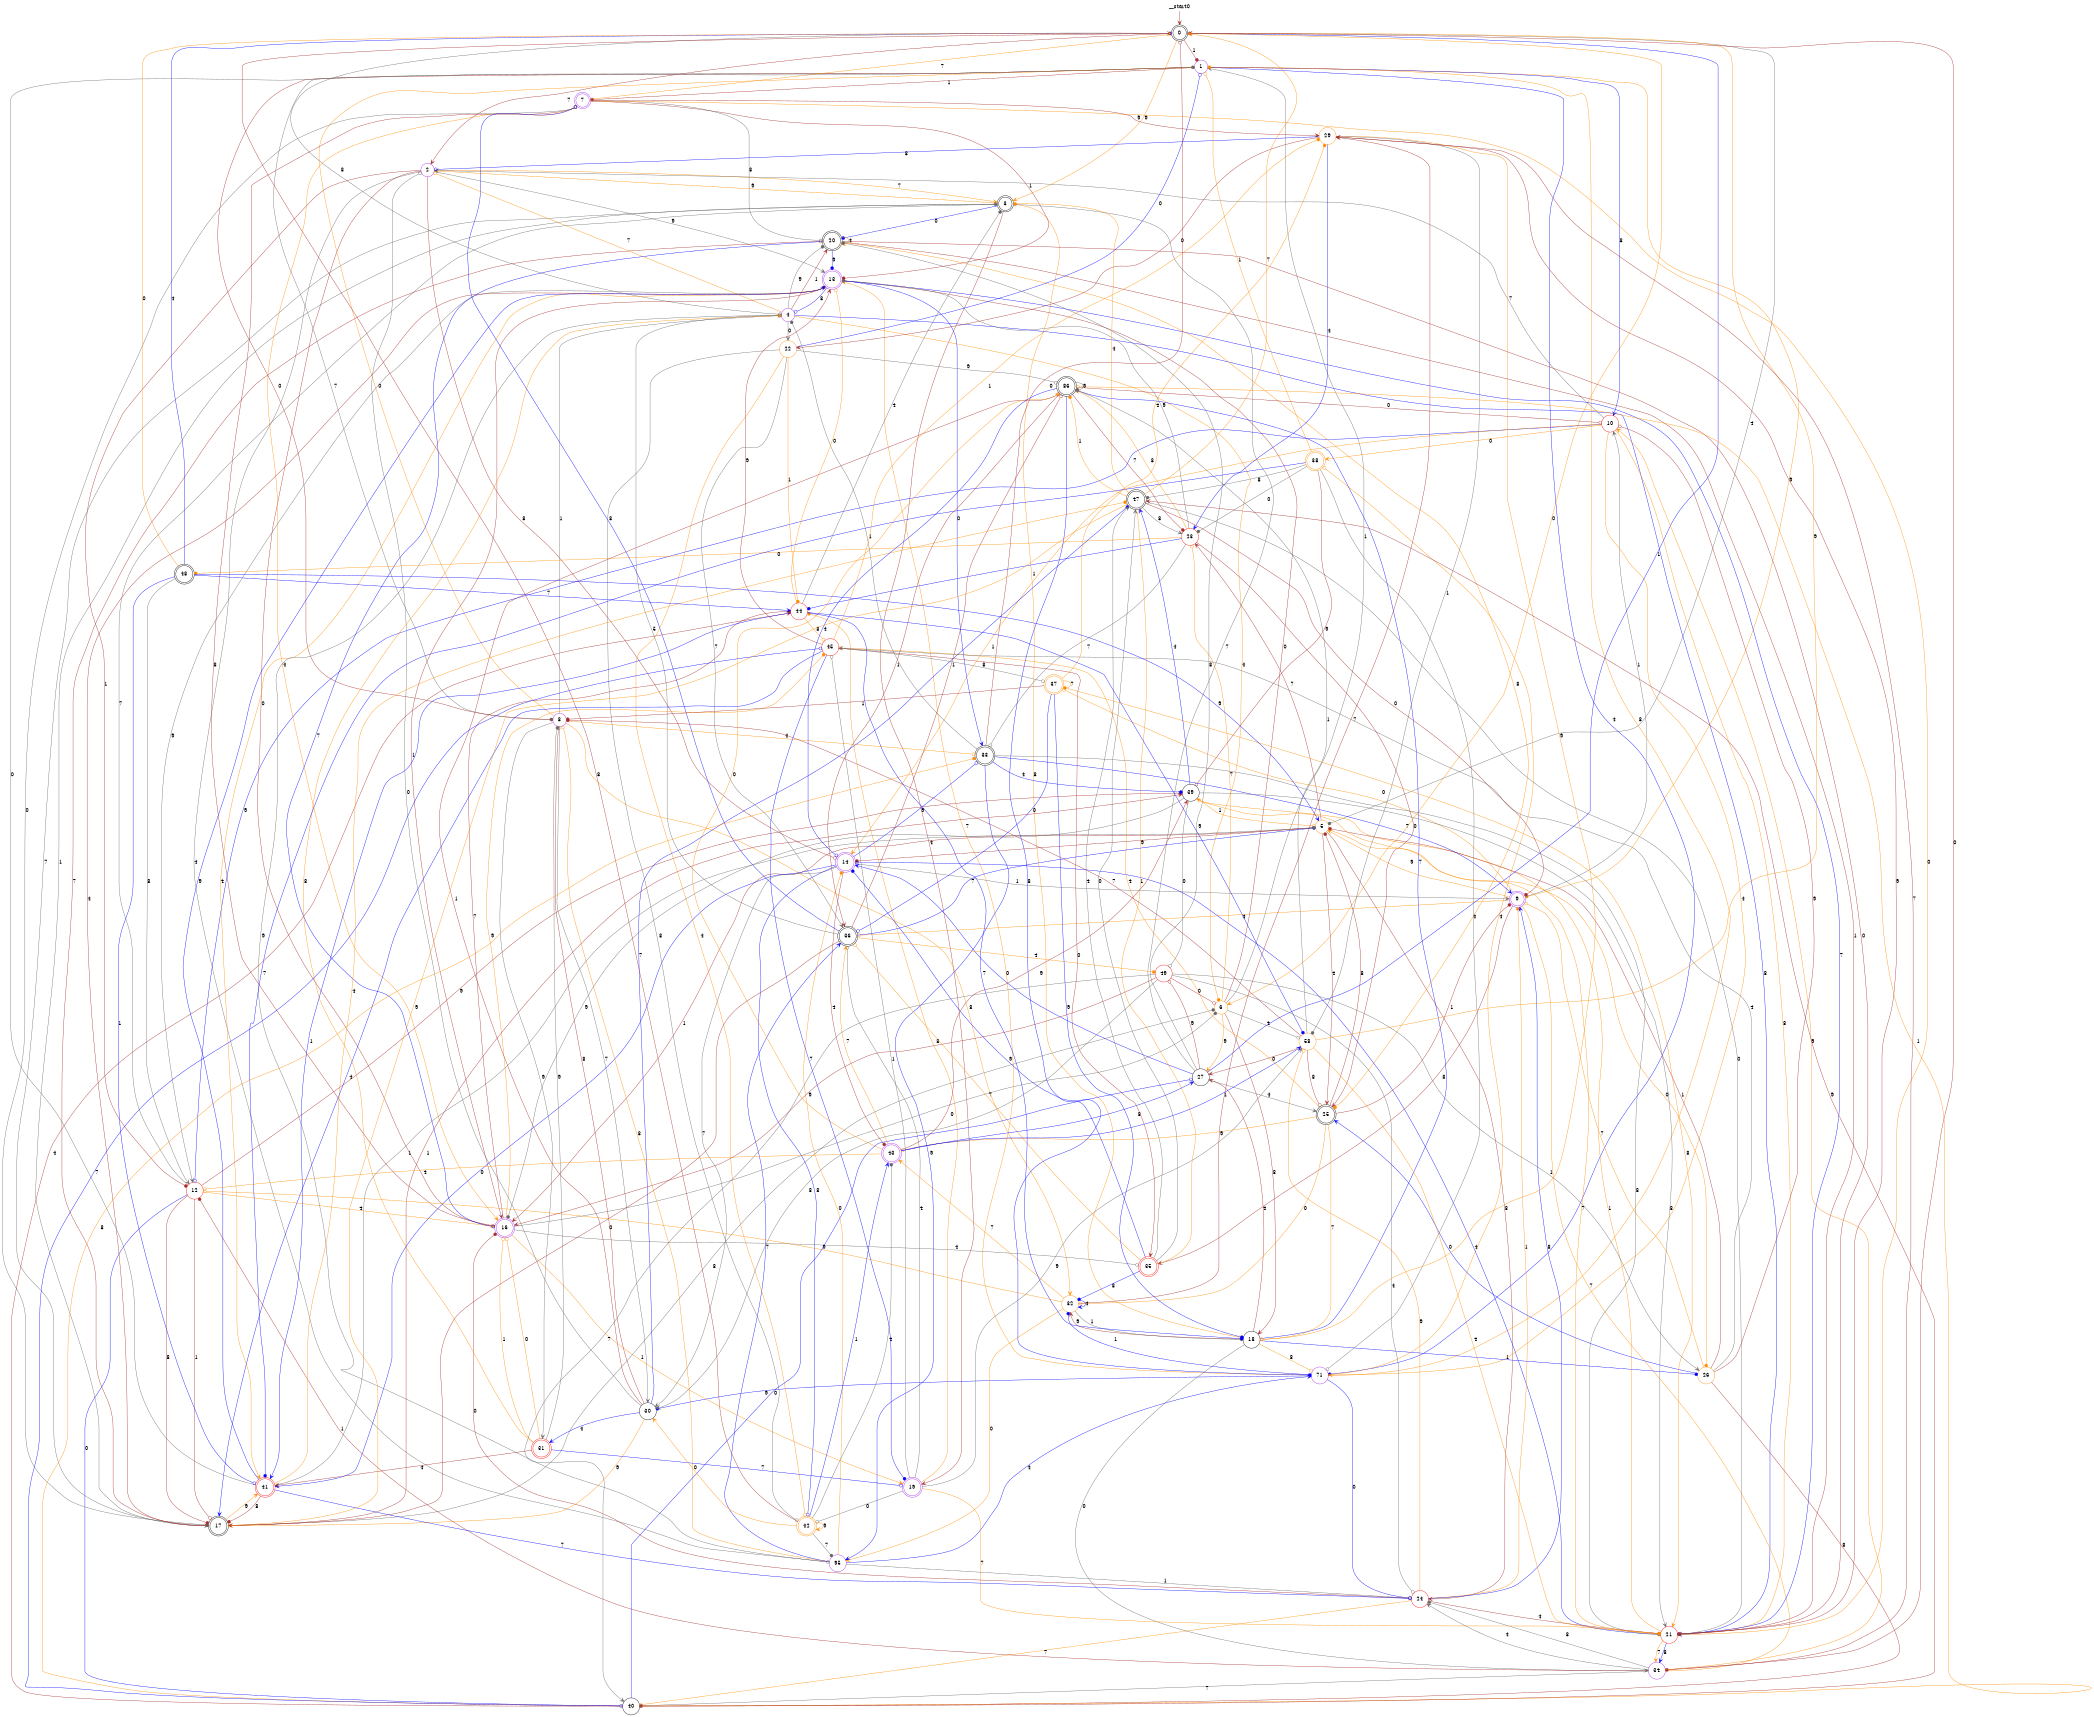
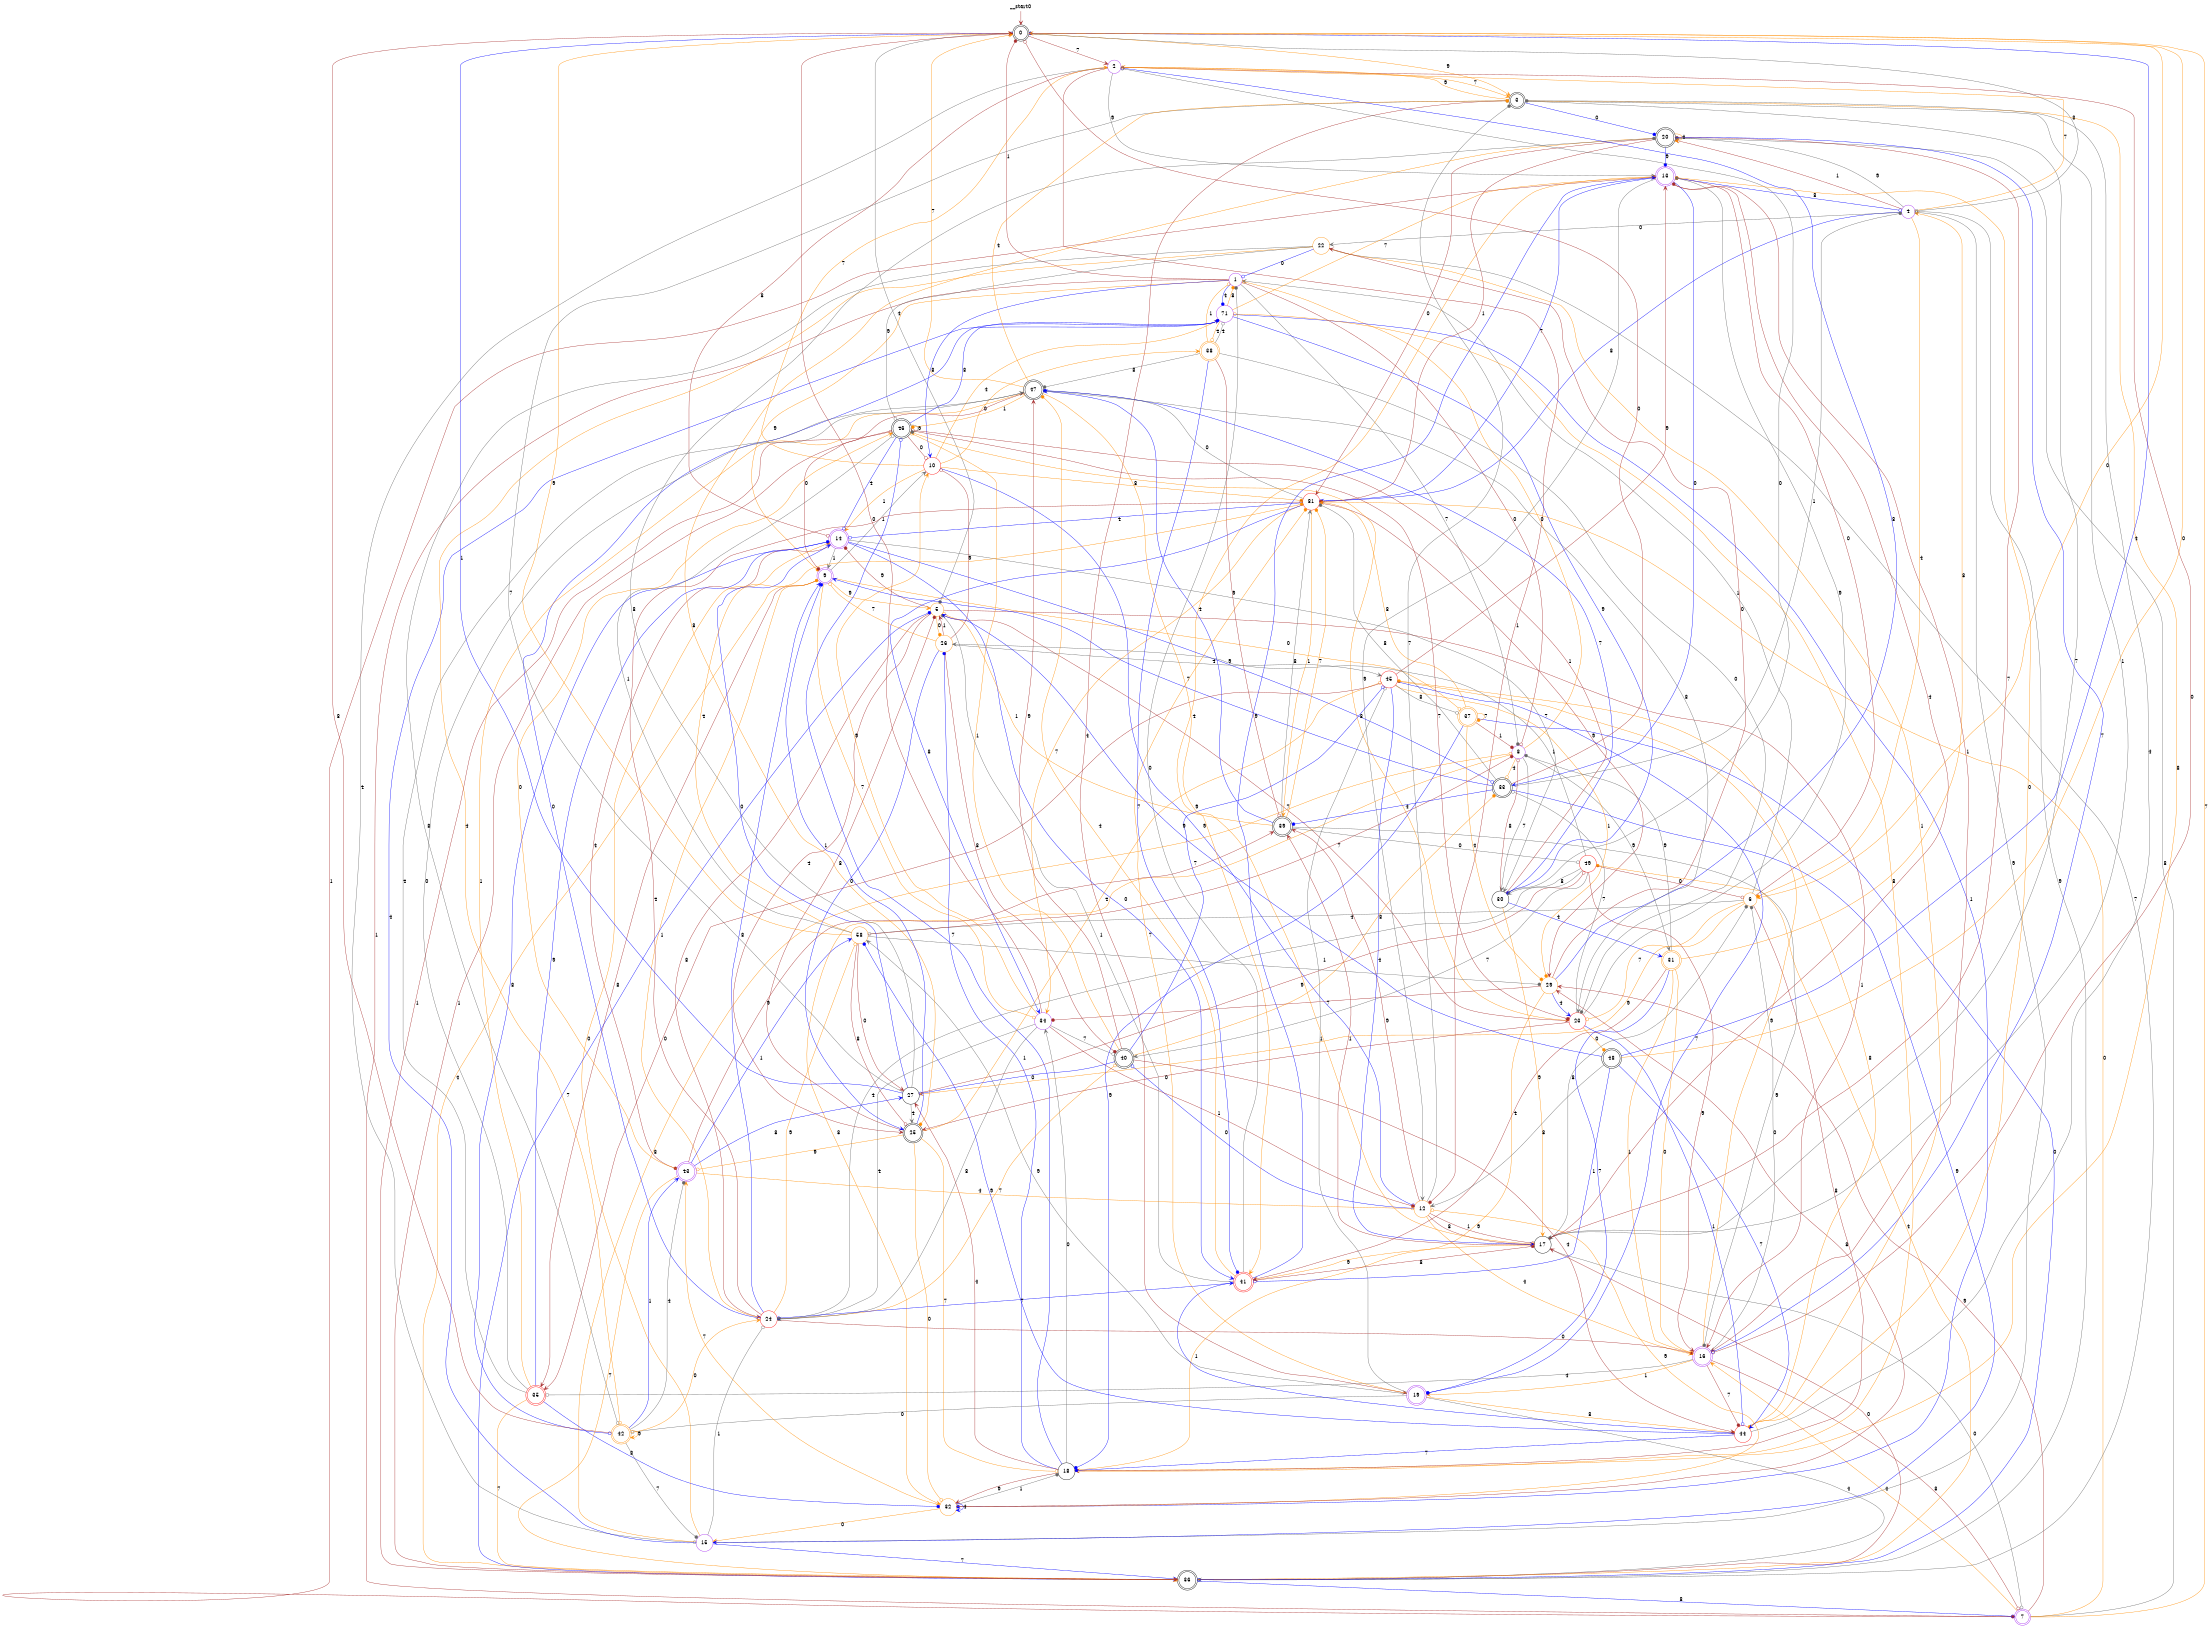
edge "0" -> "1": reversed
edge "10" -> "2": color gray40 -> darkorange
node "86": label "86" -> "46"
edge "8" -> "4": removed, label "1"
edge "29" -> "58": reversed
edge "23" -> "44": arrowhead dot -> odot
edge "36" -> "4": label "5" -> "9"
edge "32" -> "29": label "7" -> "8"
node "39": shape circle -> doublecircle
edge "26" -> "5": arrowhead dot -> vee
edge "25" -> "9": color brown -> blue
node "12": color red -> darkorange
node "31": color red -> darkorange
edge "42" -> "30": now "42" -> "24"
node "17": shape doublecircle -> circle
node "95": label "95" -> "15"
node "21": label "21" -> "81"
node "40": shape circle -> doublecircle
